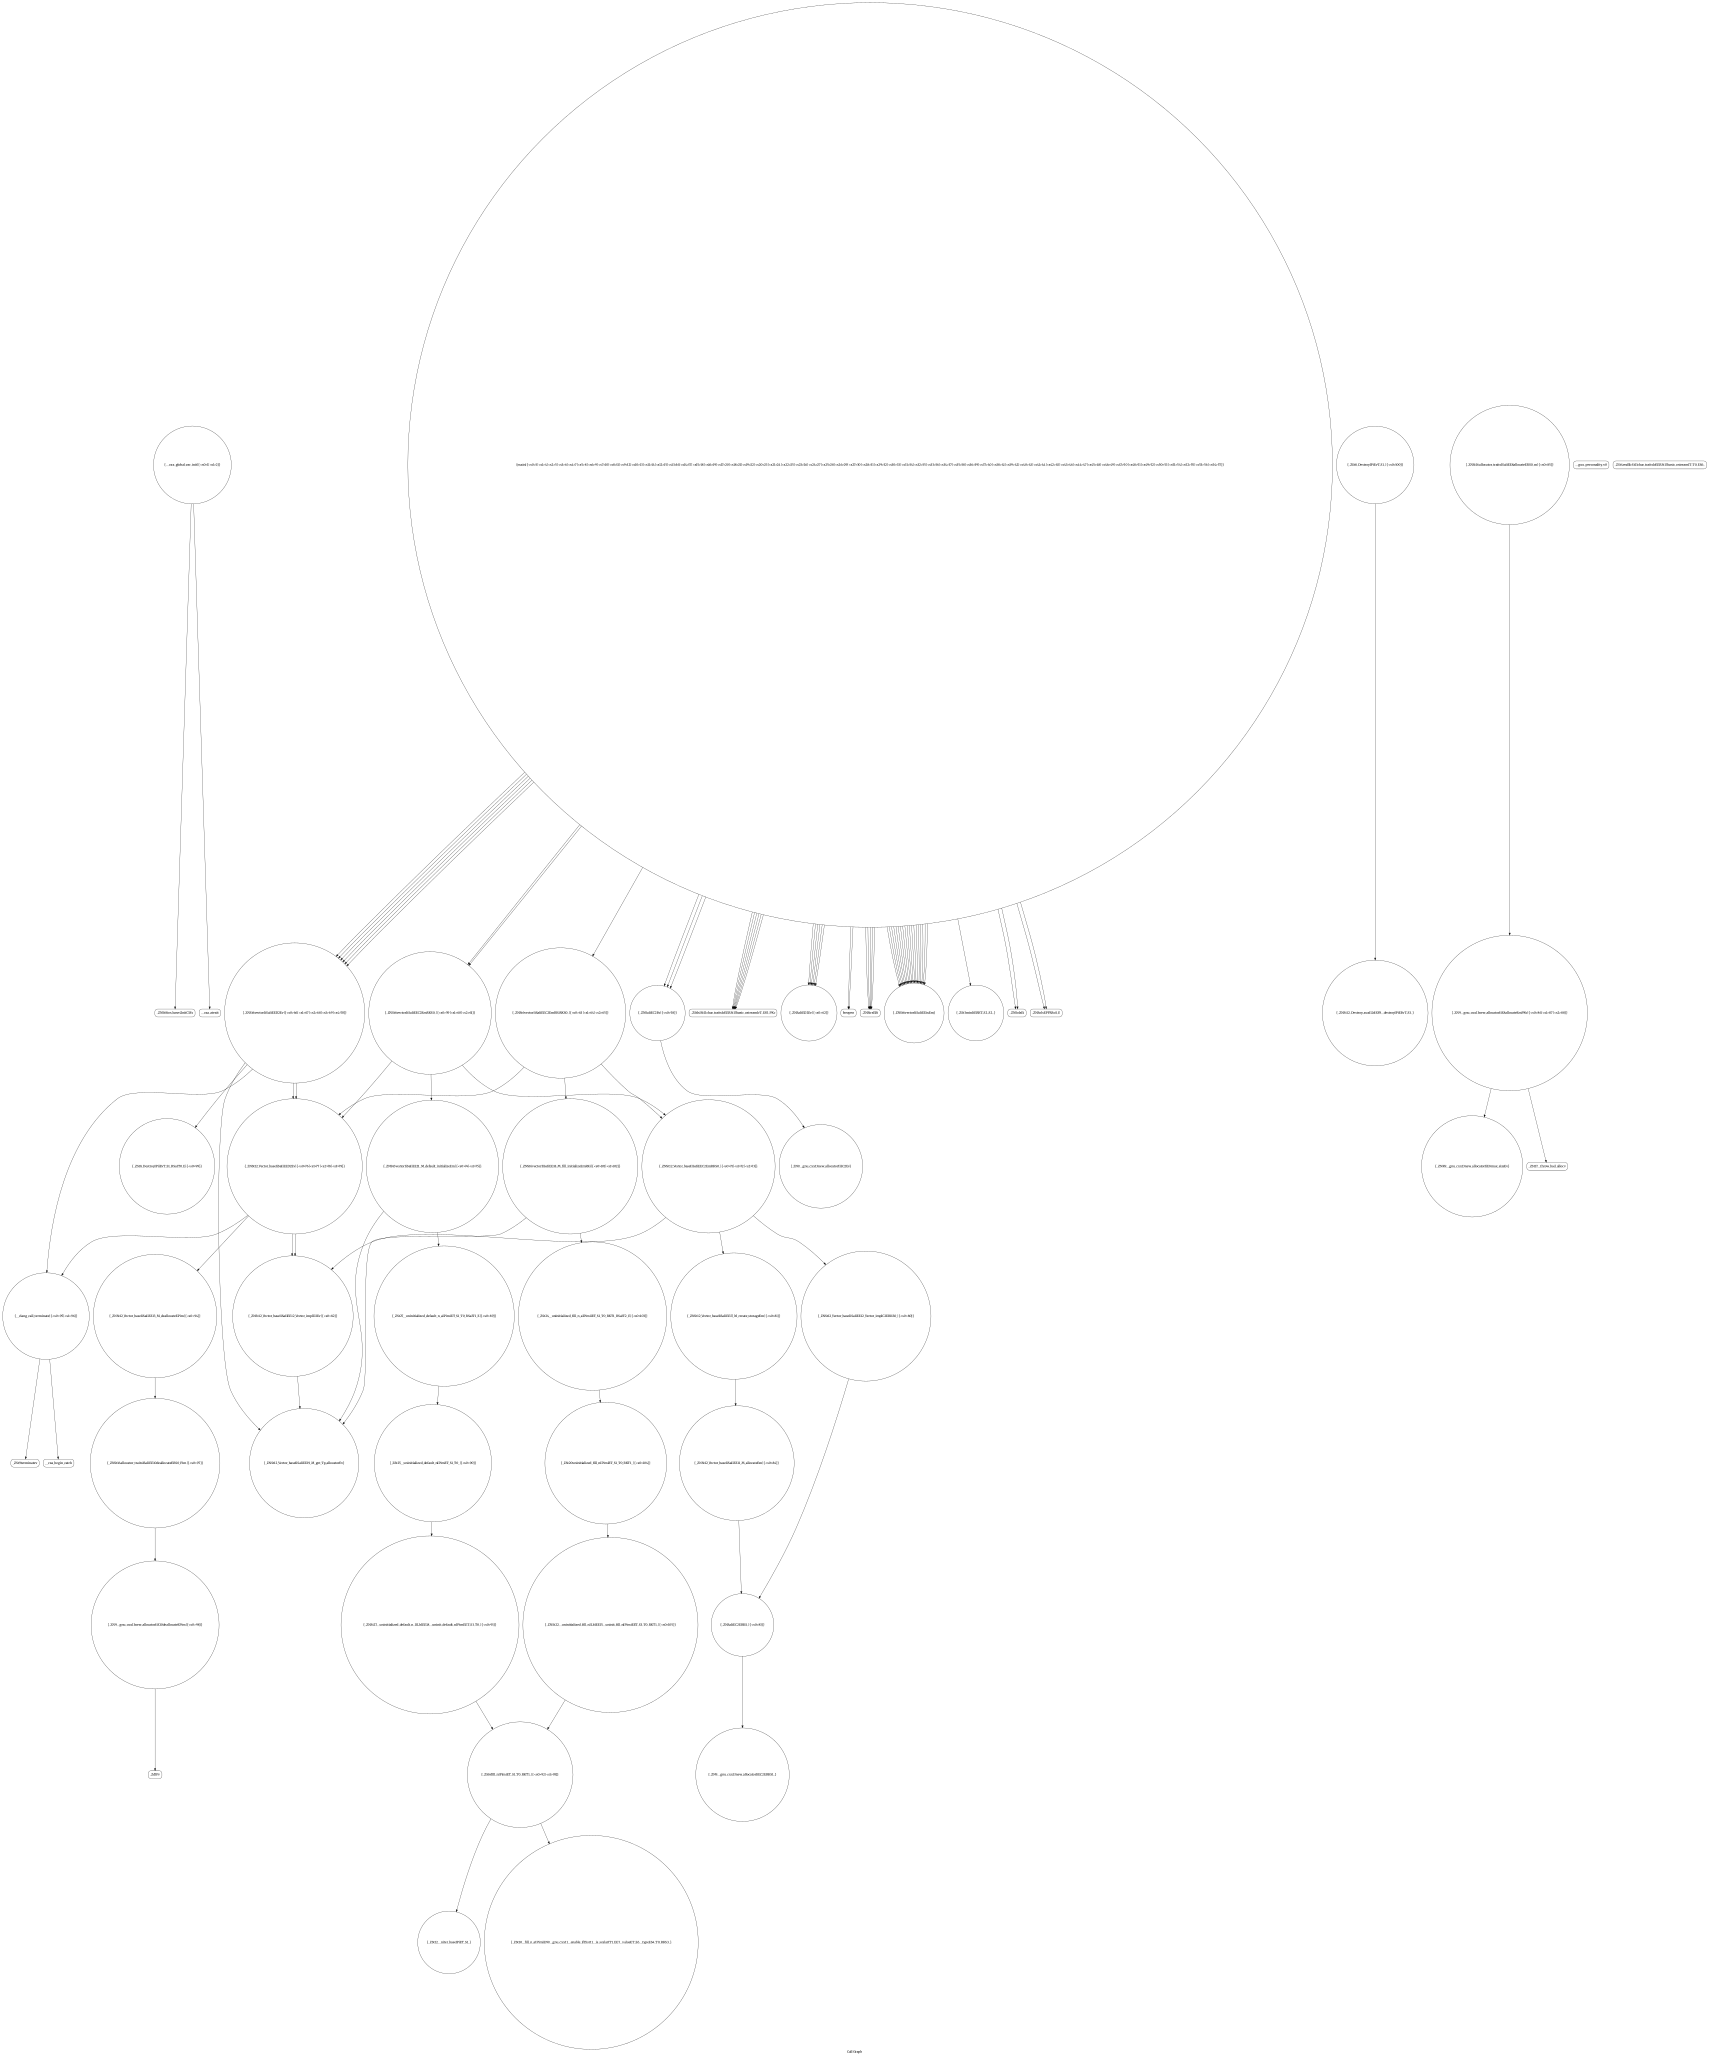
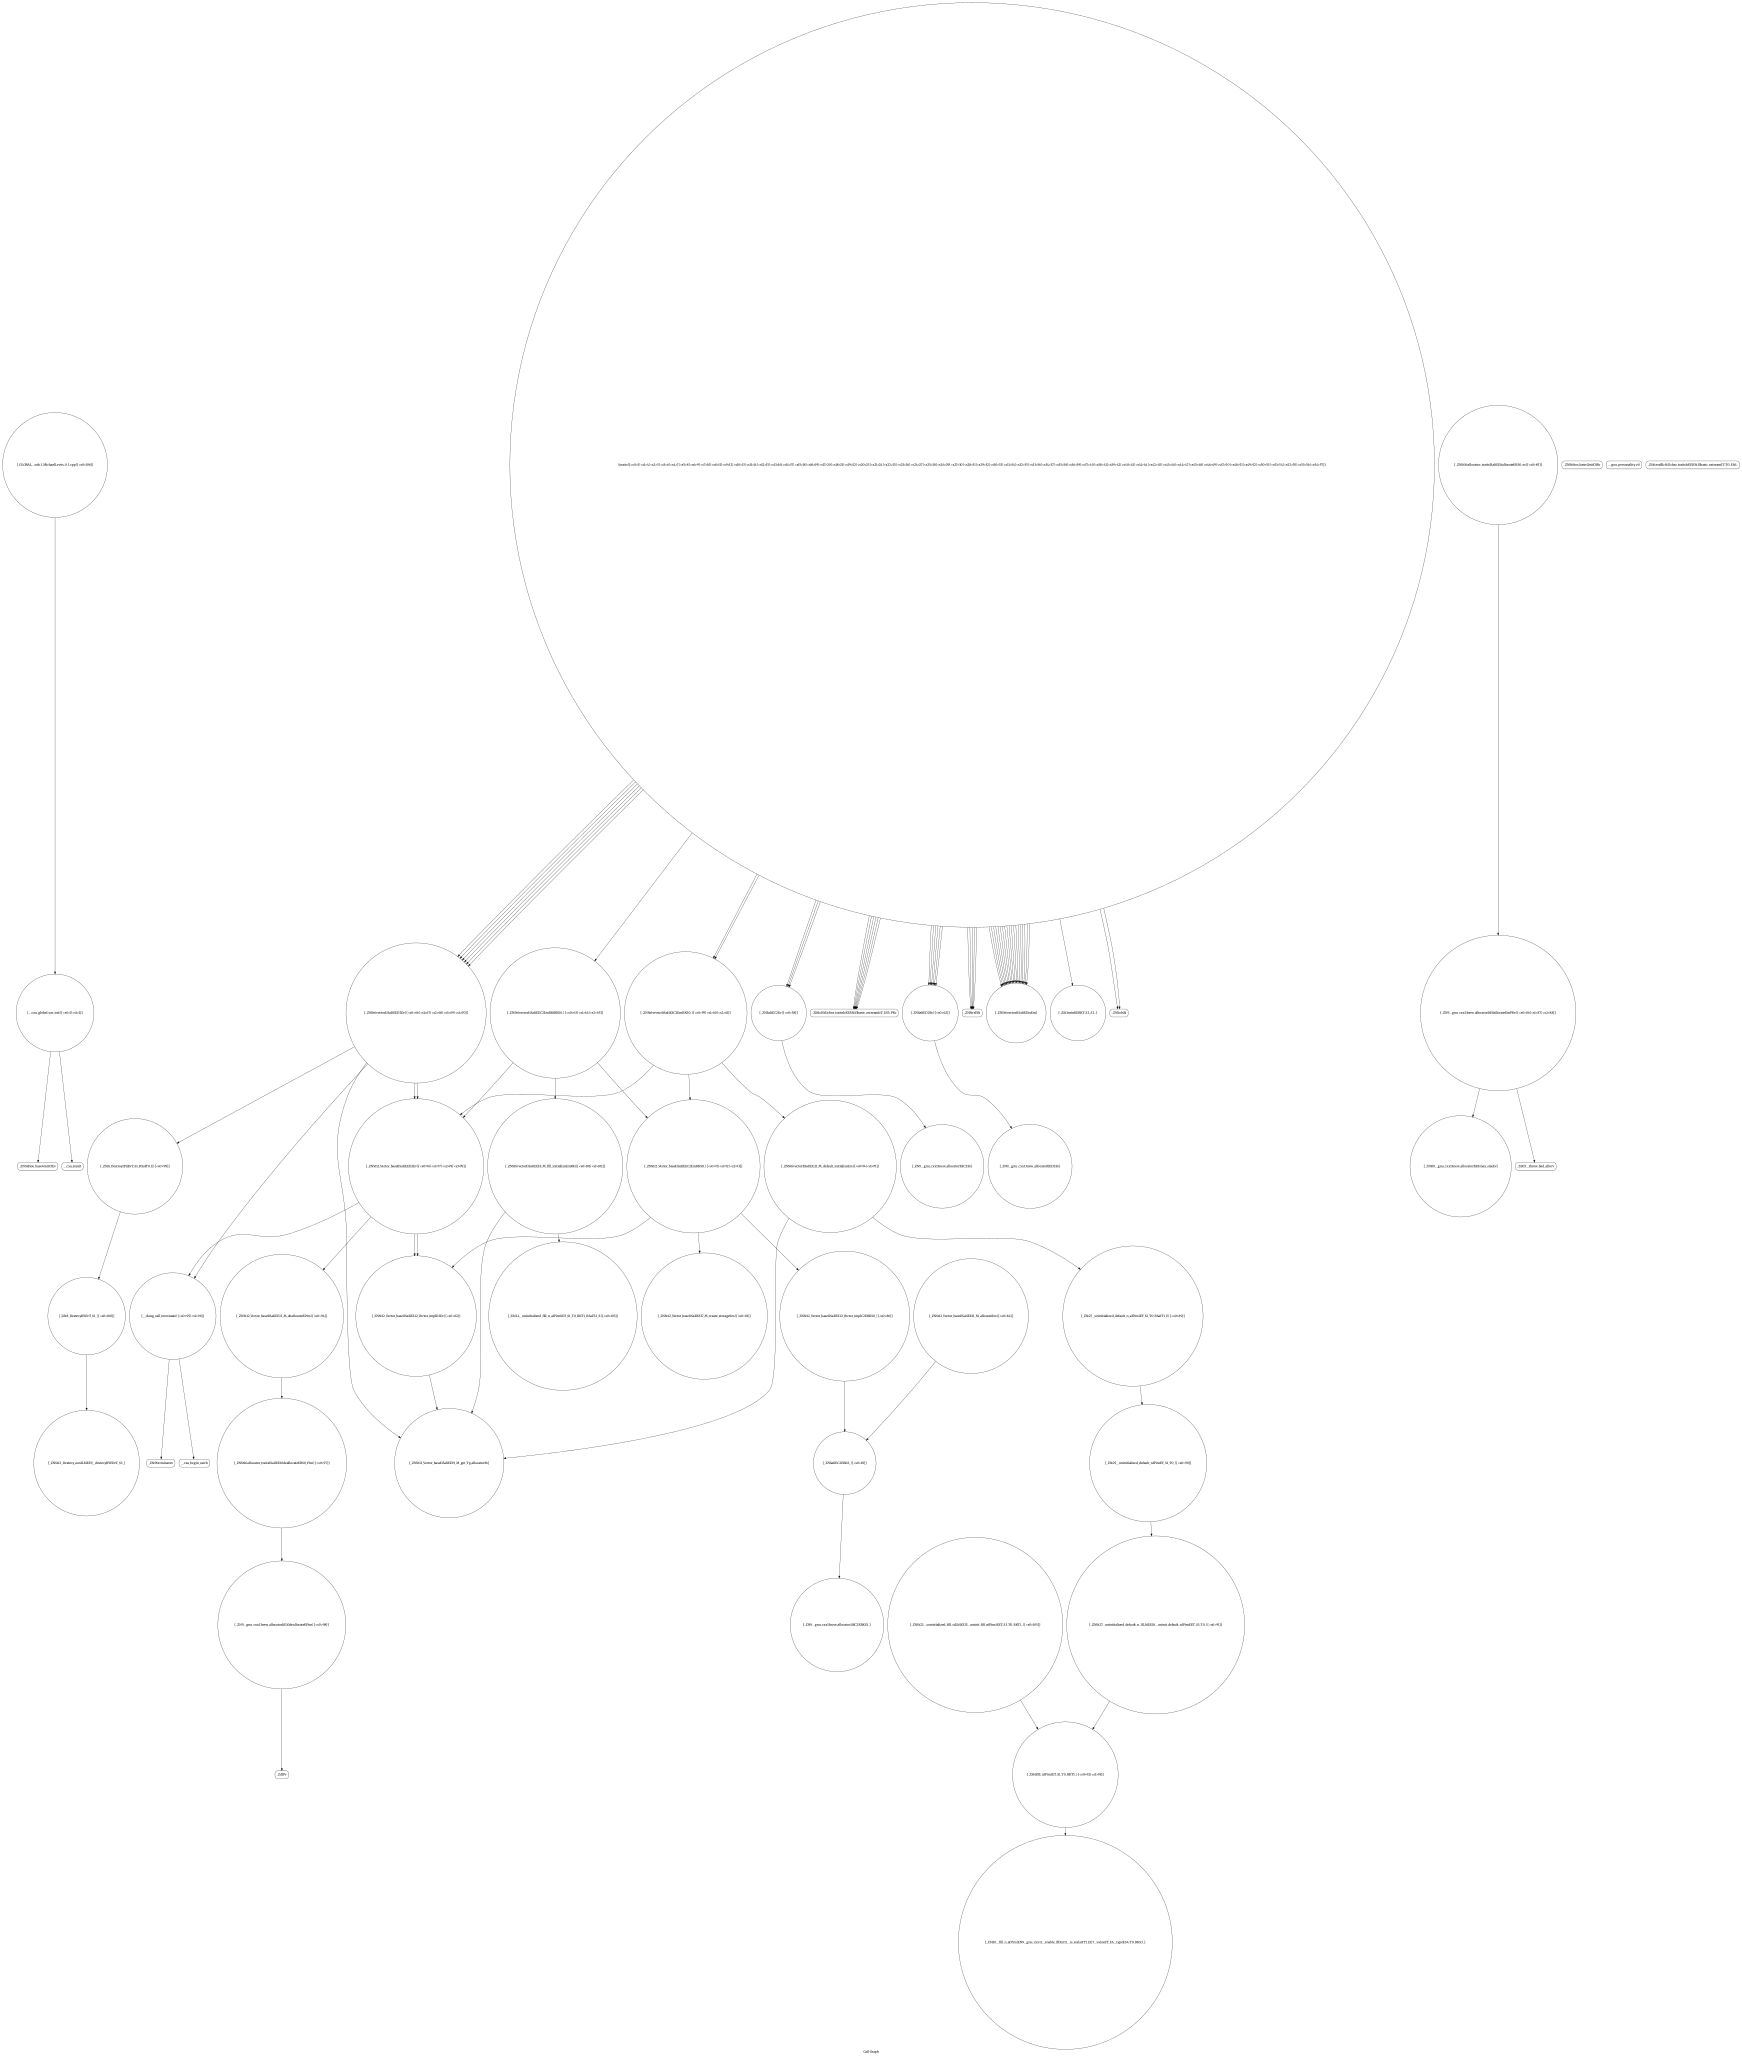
node "{_GLOBAL__sub_I_MichaelLevin_0_1.cpp|{<s0>106}}": added
node "_ZNSt8ios_base4InitD1Ev": added
node "freopen": removed
node "_ZNSolsEPFRSoS_E": removed
node "{_ZN9__gnu_cxx13new_allocatorIiED2Ev}": added
edge "{_ZSt8_DestroyIPiiEvT_S1_RSaIT0_E|{<s0>99}}" -> "{_ZSt8_DestroyIPiEvT_S1_|{<s0>100}}": added
edge "{_ZNSt12_Vector_baseIiSaIiEE17_M_create_storageEm|{<s0>81}}" -> "{_ZNSt12_Vector_baseIiSaIiEE11_M_allocateEm|{<s0>84}}": removed
node "{_ZSt20uninitialized_fill_nIPimiET_S1_T0_RKT1_|{<s0>104}}": removed
node "{_ZSt12__niter_baseIPiET_S1_}": removed
